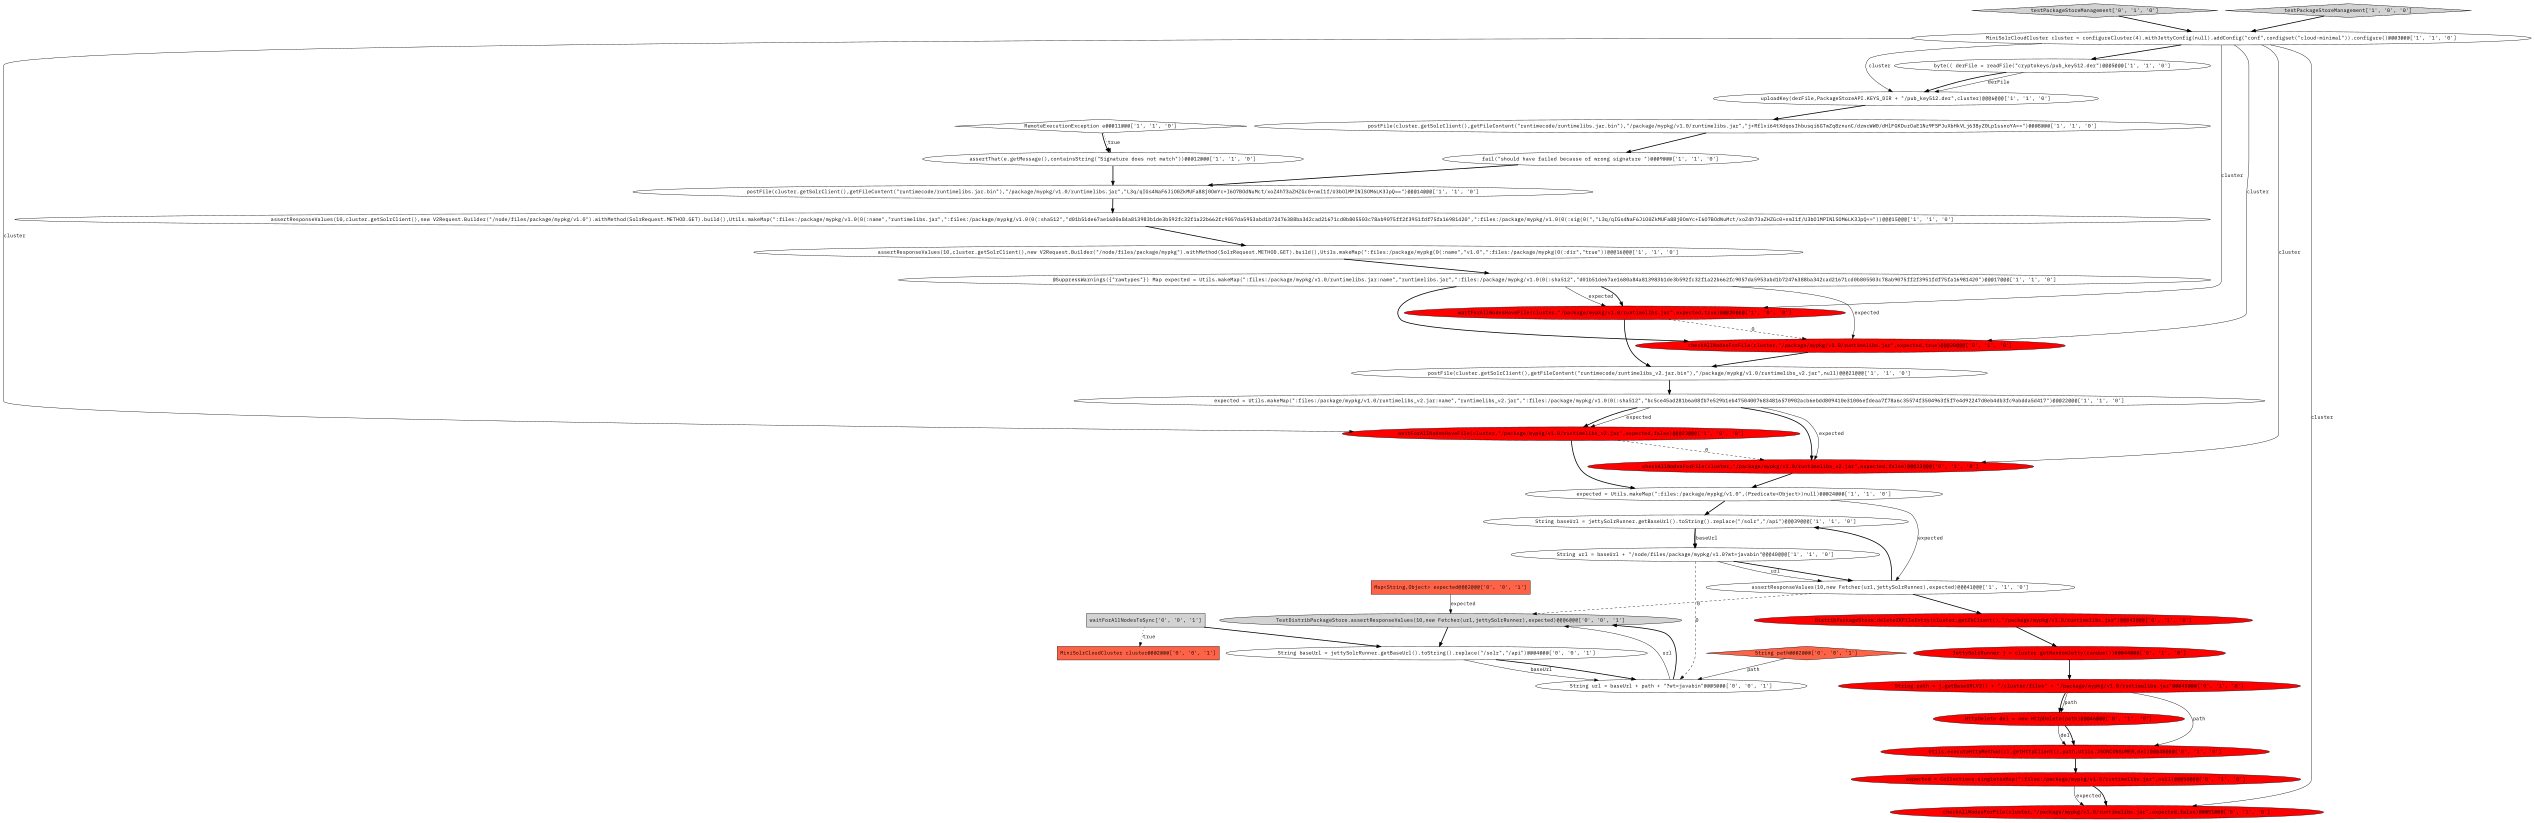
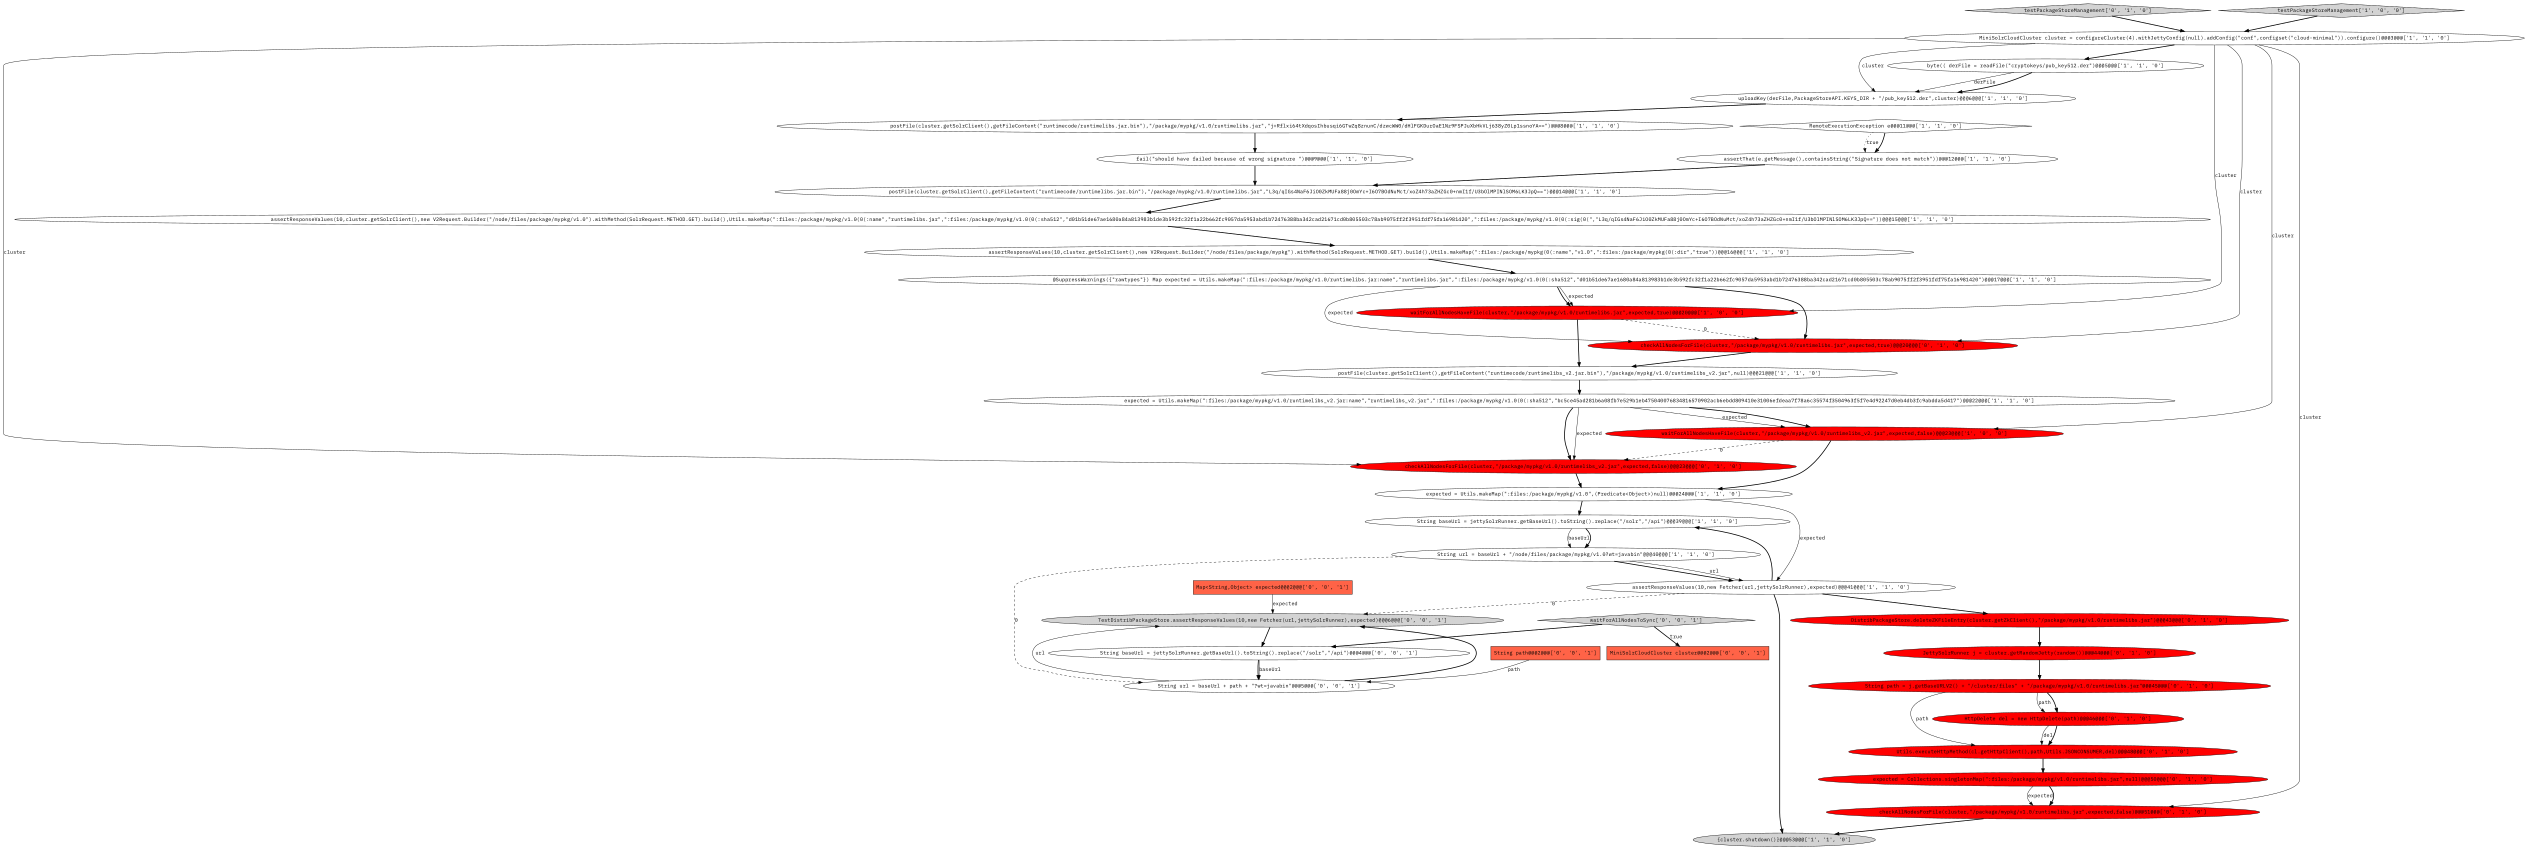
node "waitForAllNodesToSync['0', '0', '1']": shape box -> diamond
edge "waitForAllNodesToSync['0', '0', '1']" -> "MiniSolrCloudCluster cluster@@@2@@@['0', '0', '1']": style dotted -> bold
node "String path@@@2@@@['0', '0', '1']": shape diamond -> box
node "{cluster.shutdown()}@@@53@@@['1', '1', '0']": added
